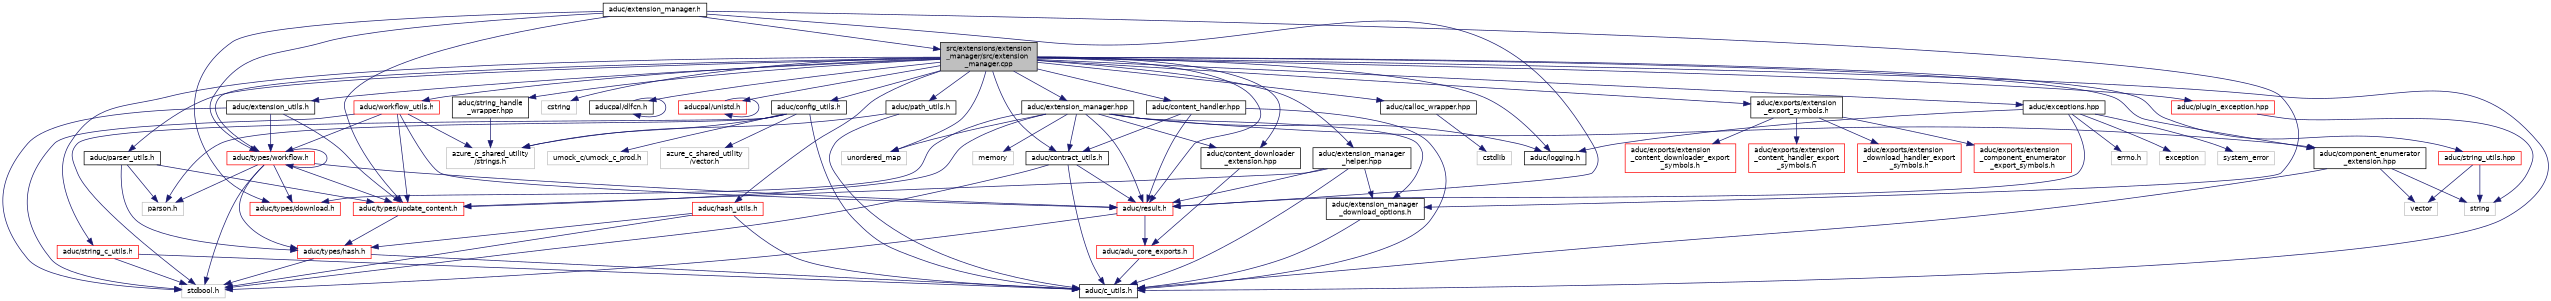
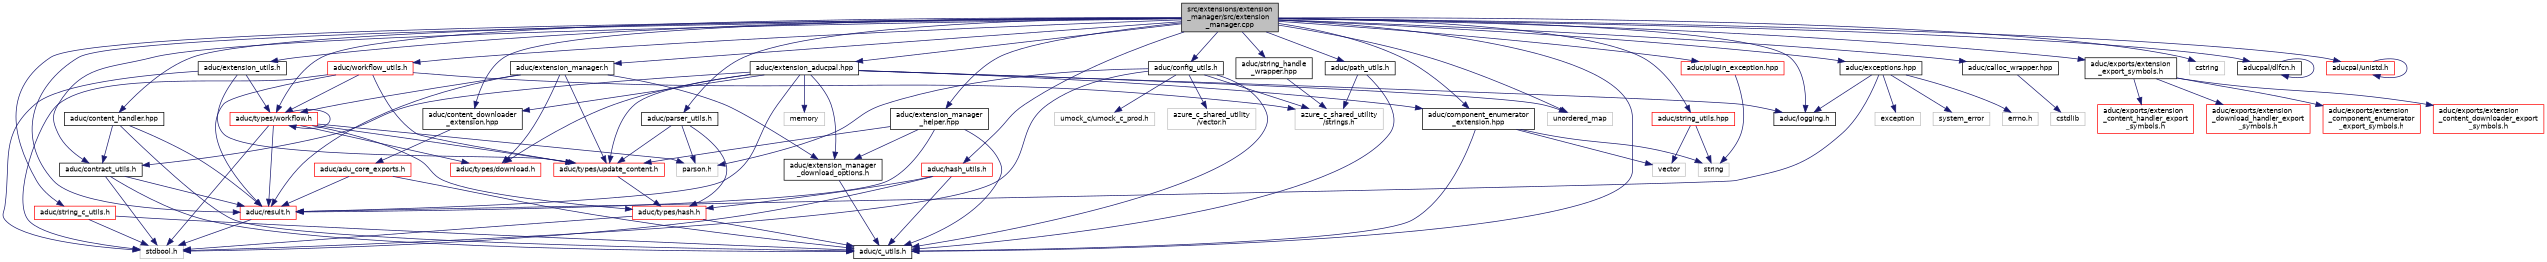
edge "aduc/extension_manager.h" -> "src/extensions/extension _manager/src/extension _manager.cpp": reversed
node "aduc/extension_manager.hpp": label "aduc/extension_manager.hpp" -> "aduc/extension_aducpal.hpp"
edge "aduc/result.h" -> "aduc/adu_core_exports.h": reversed
